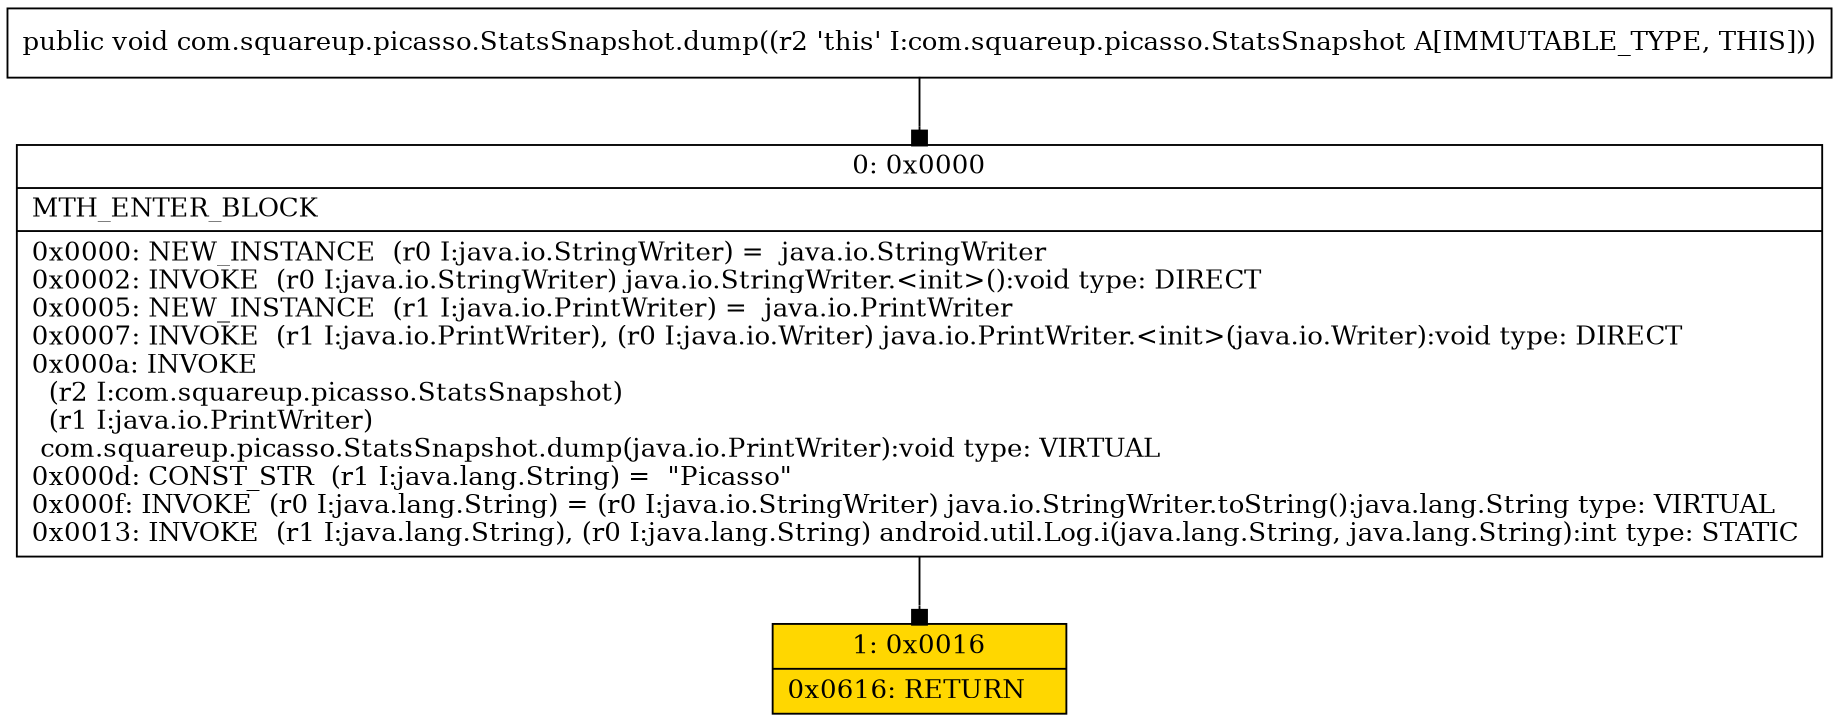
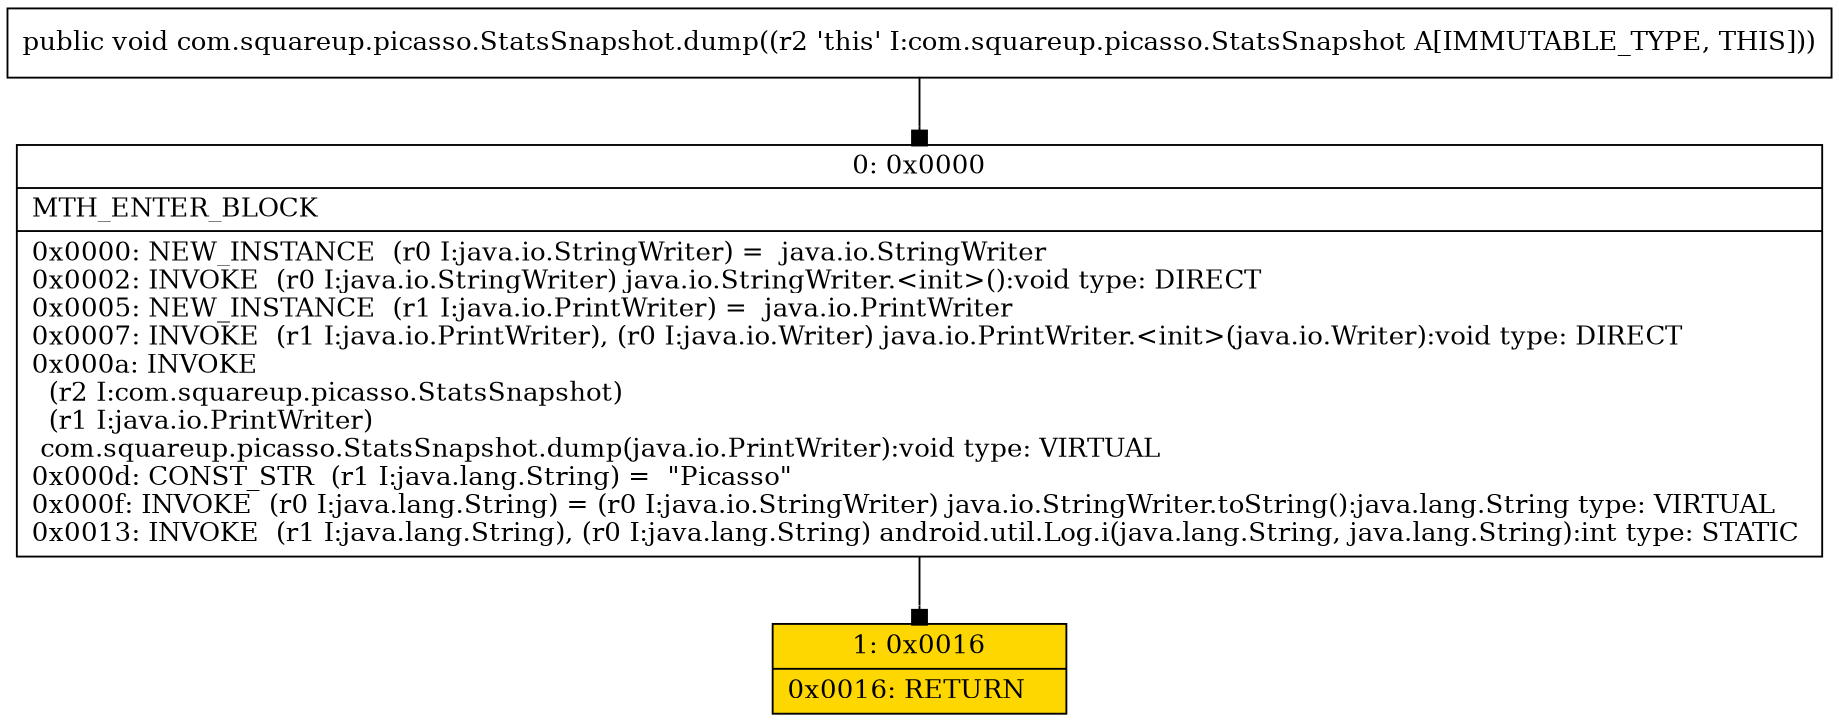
node "1: 0x0016": text "0x0616: RETURN" -> "0x0016: RETURN"
